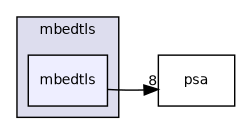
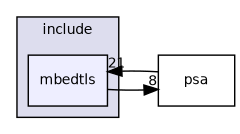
cluster "mbedtls": label "mbedtls" -> "include"
edge "psa" -> "mbedtls": added
